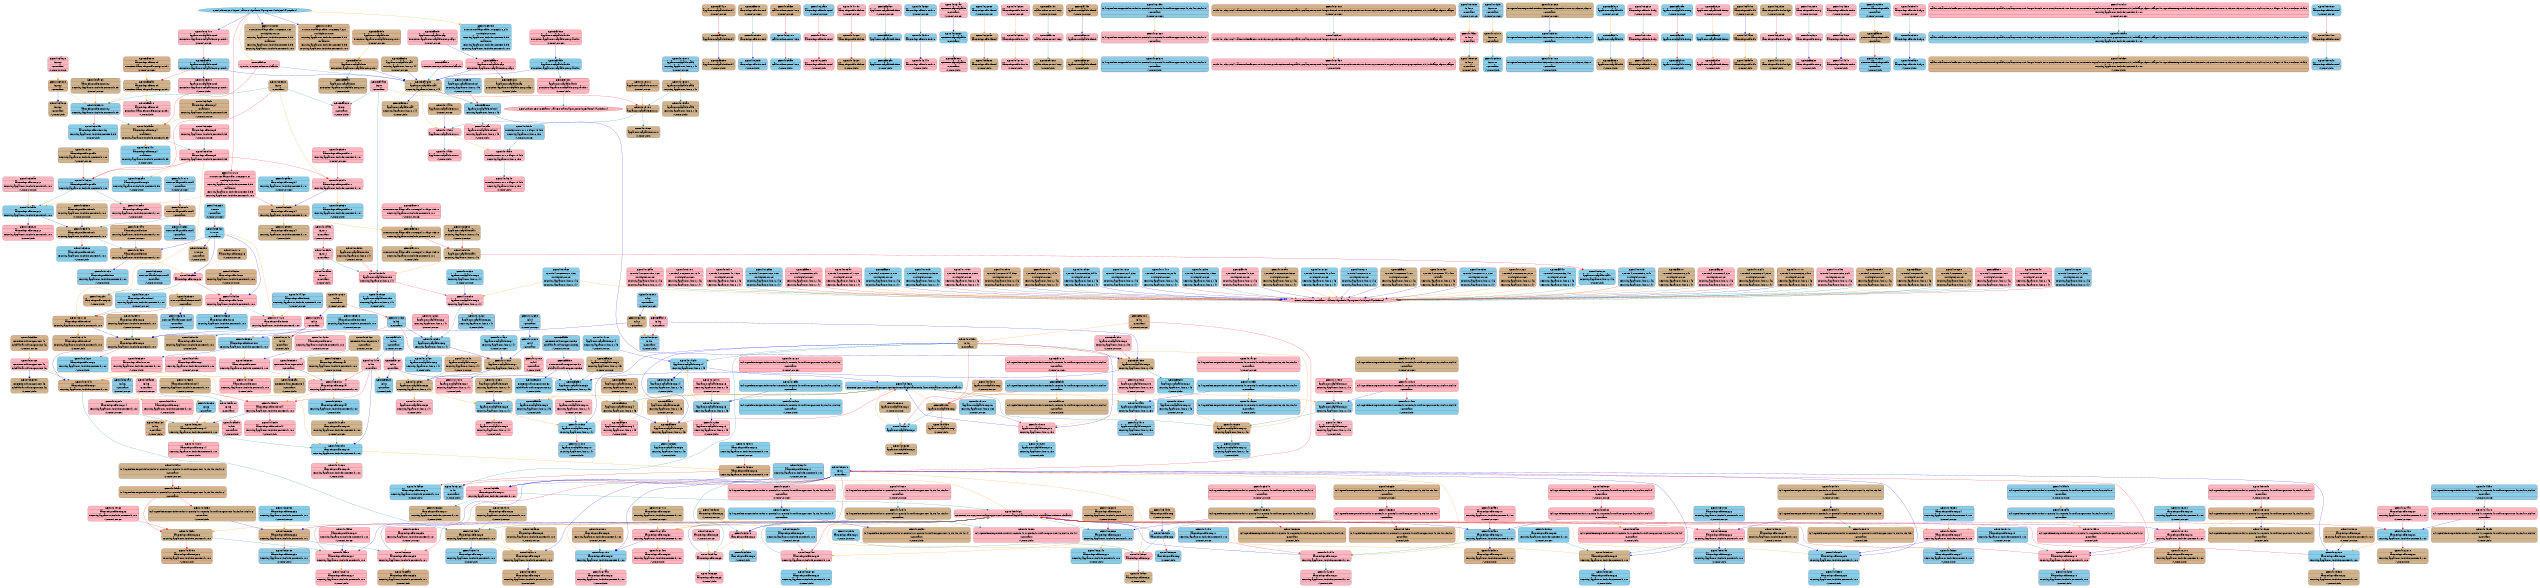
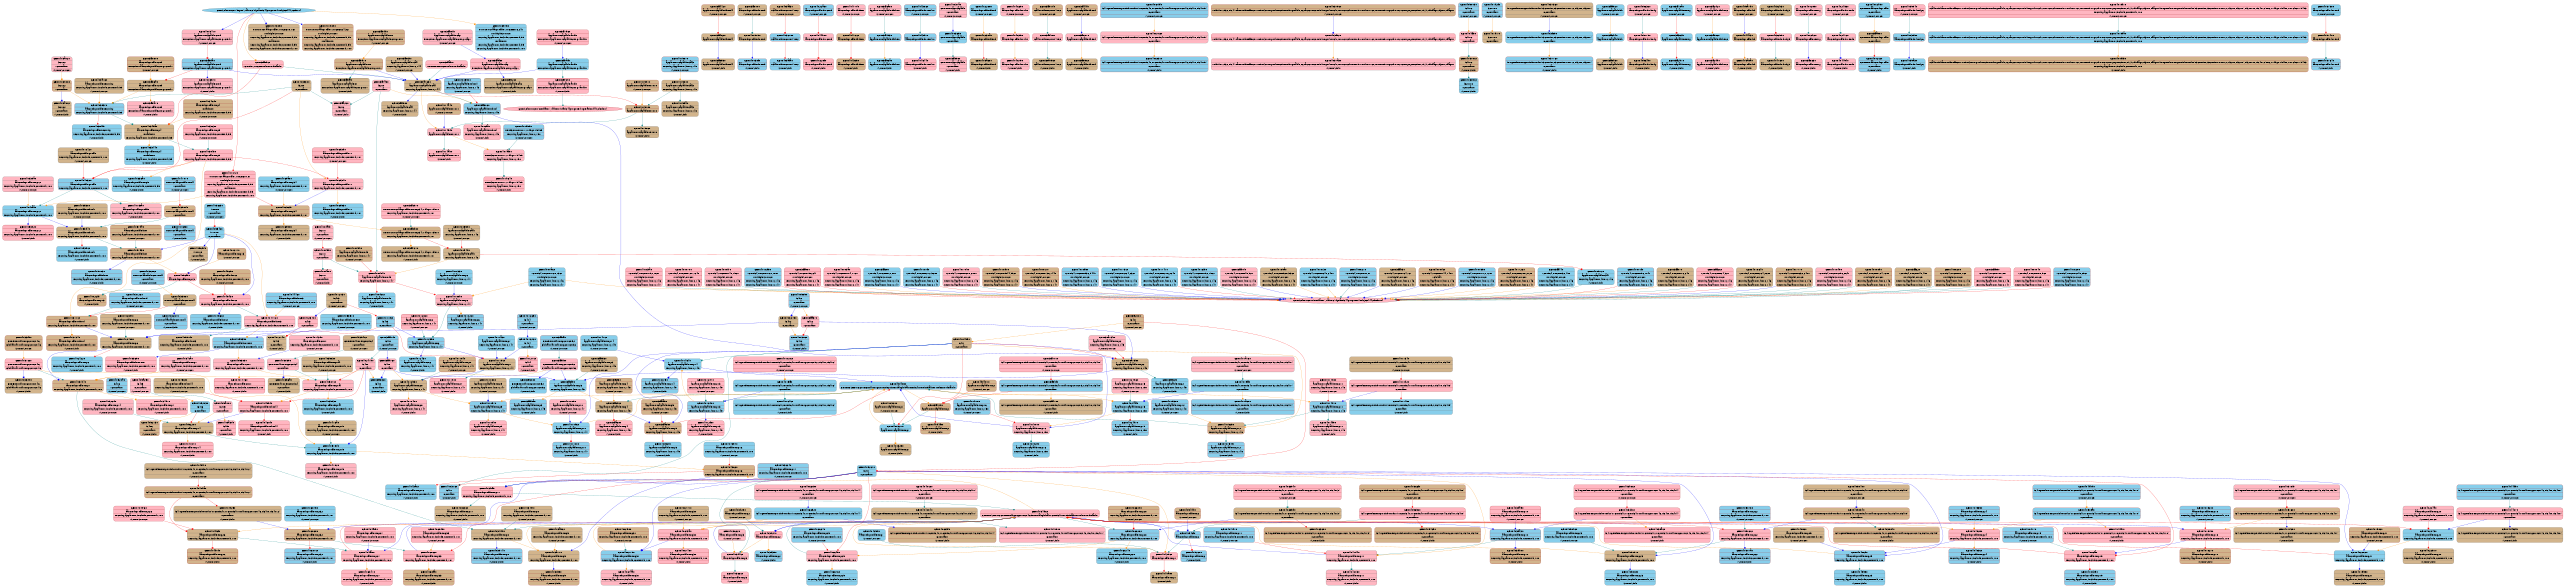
edge "CE0x40379c0" -> "CE0x403f920": color teal -> blue
edge "CE0x401d170" -> "CE0x4038bc0": now "CE0x40500c0" -> "CE0x4038bc0"
